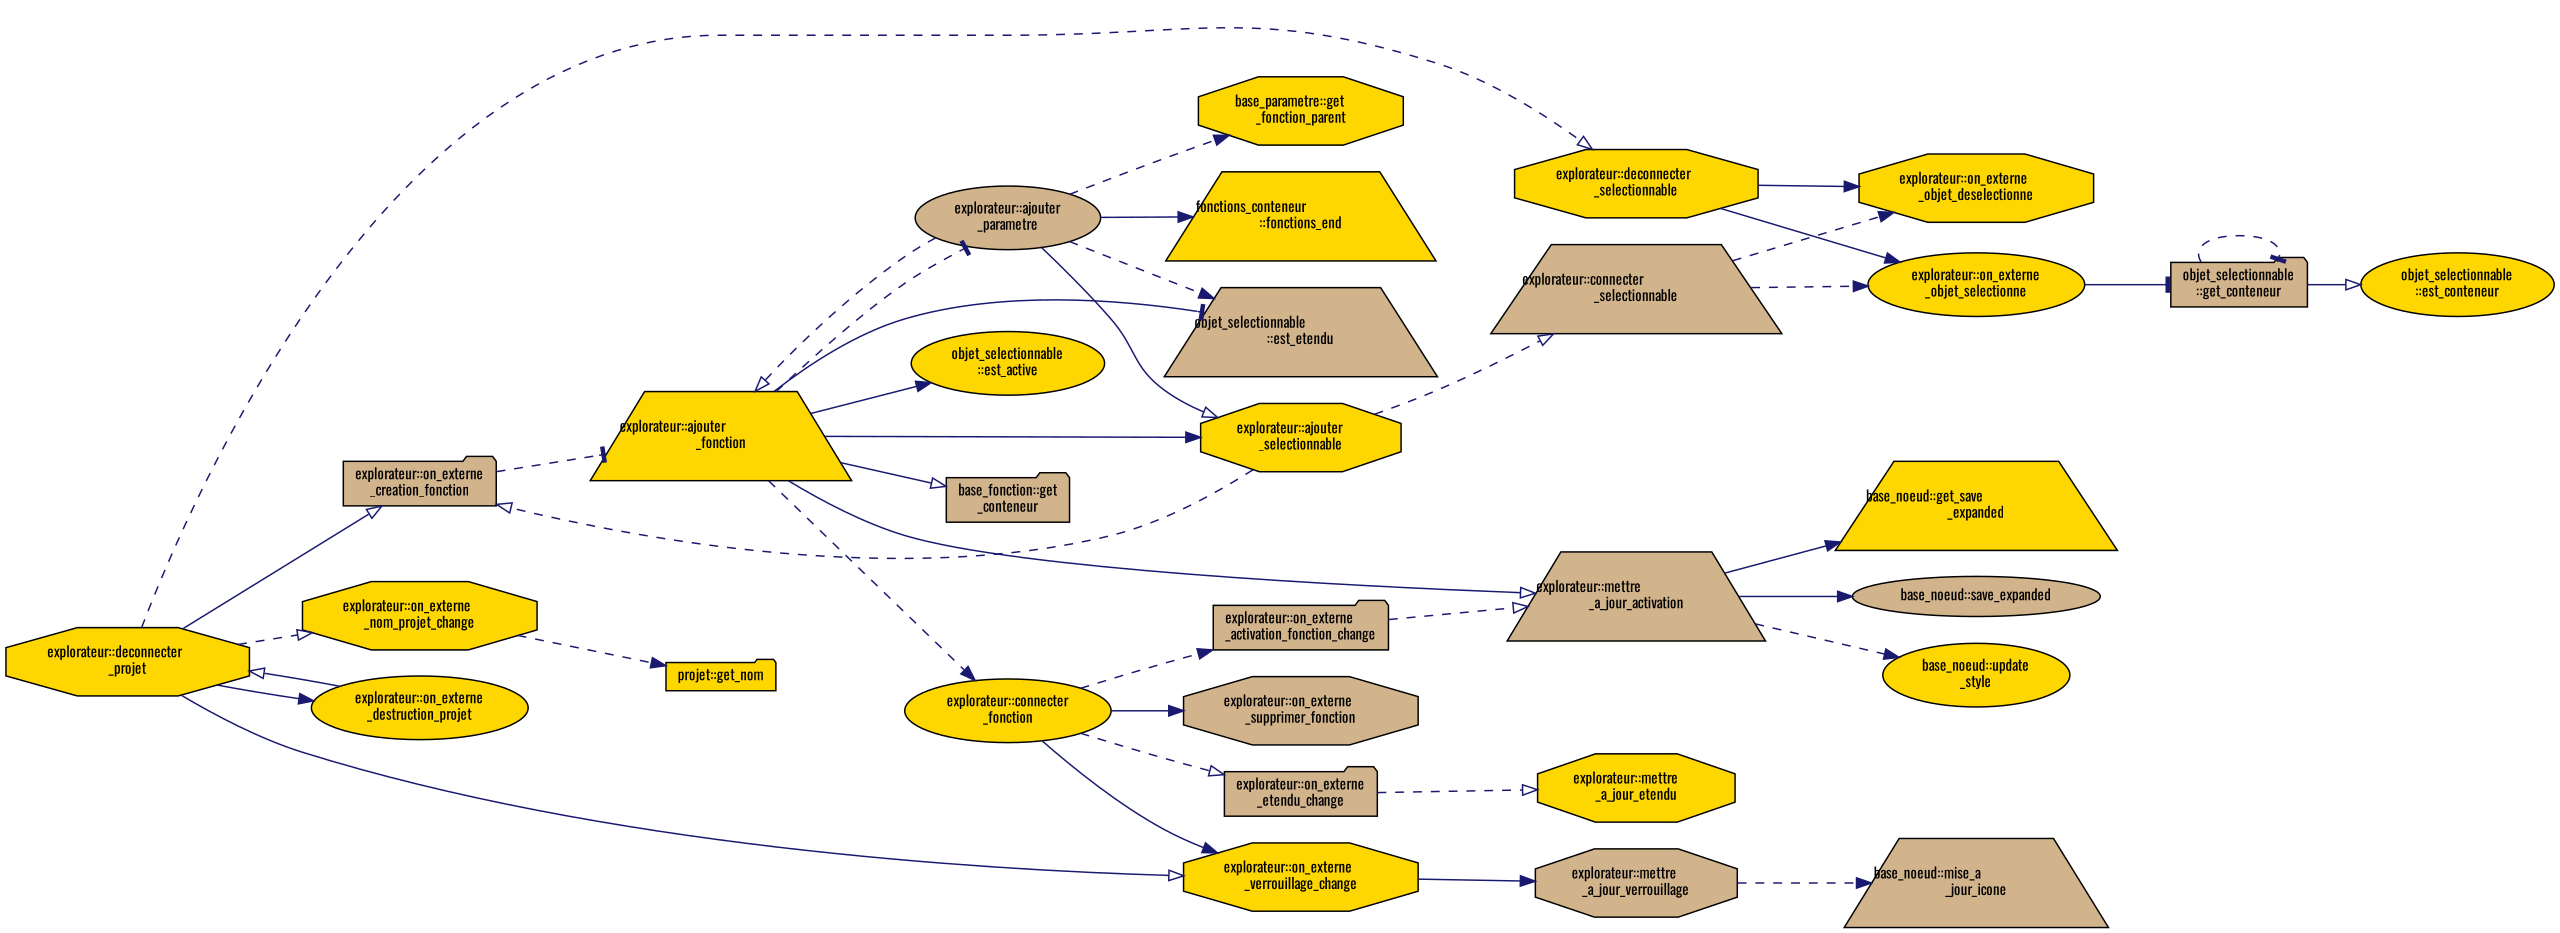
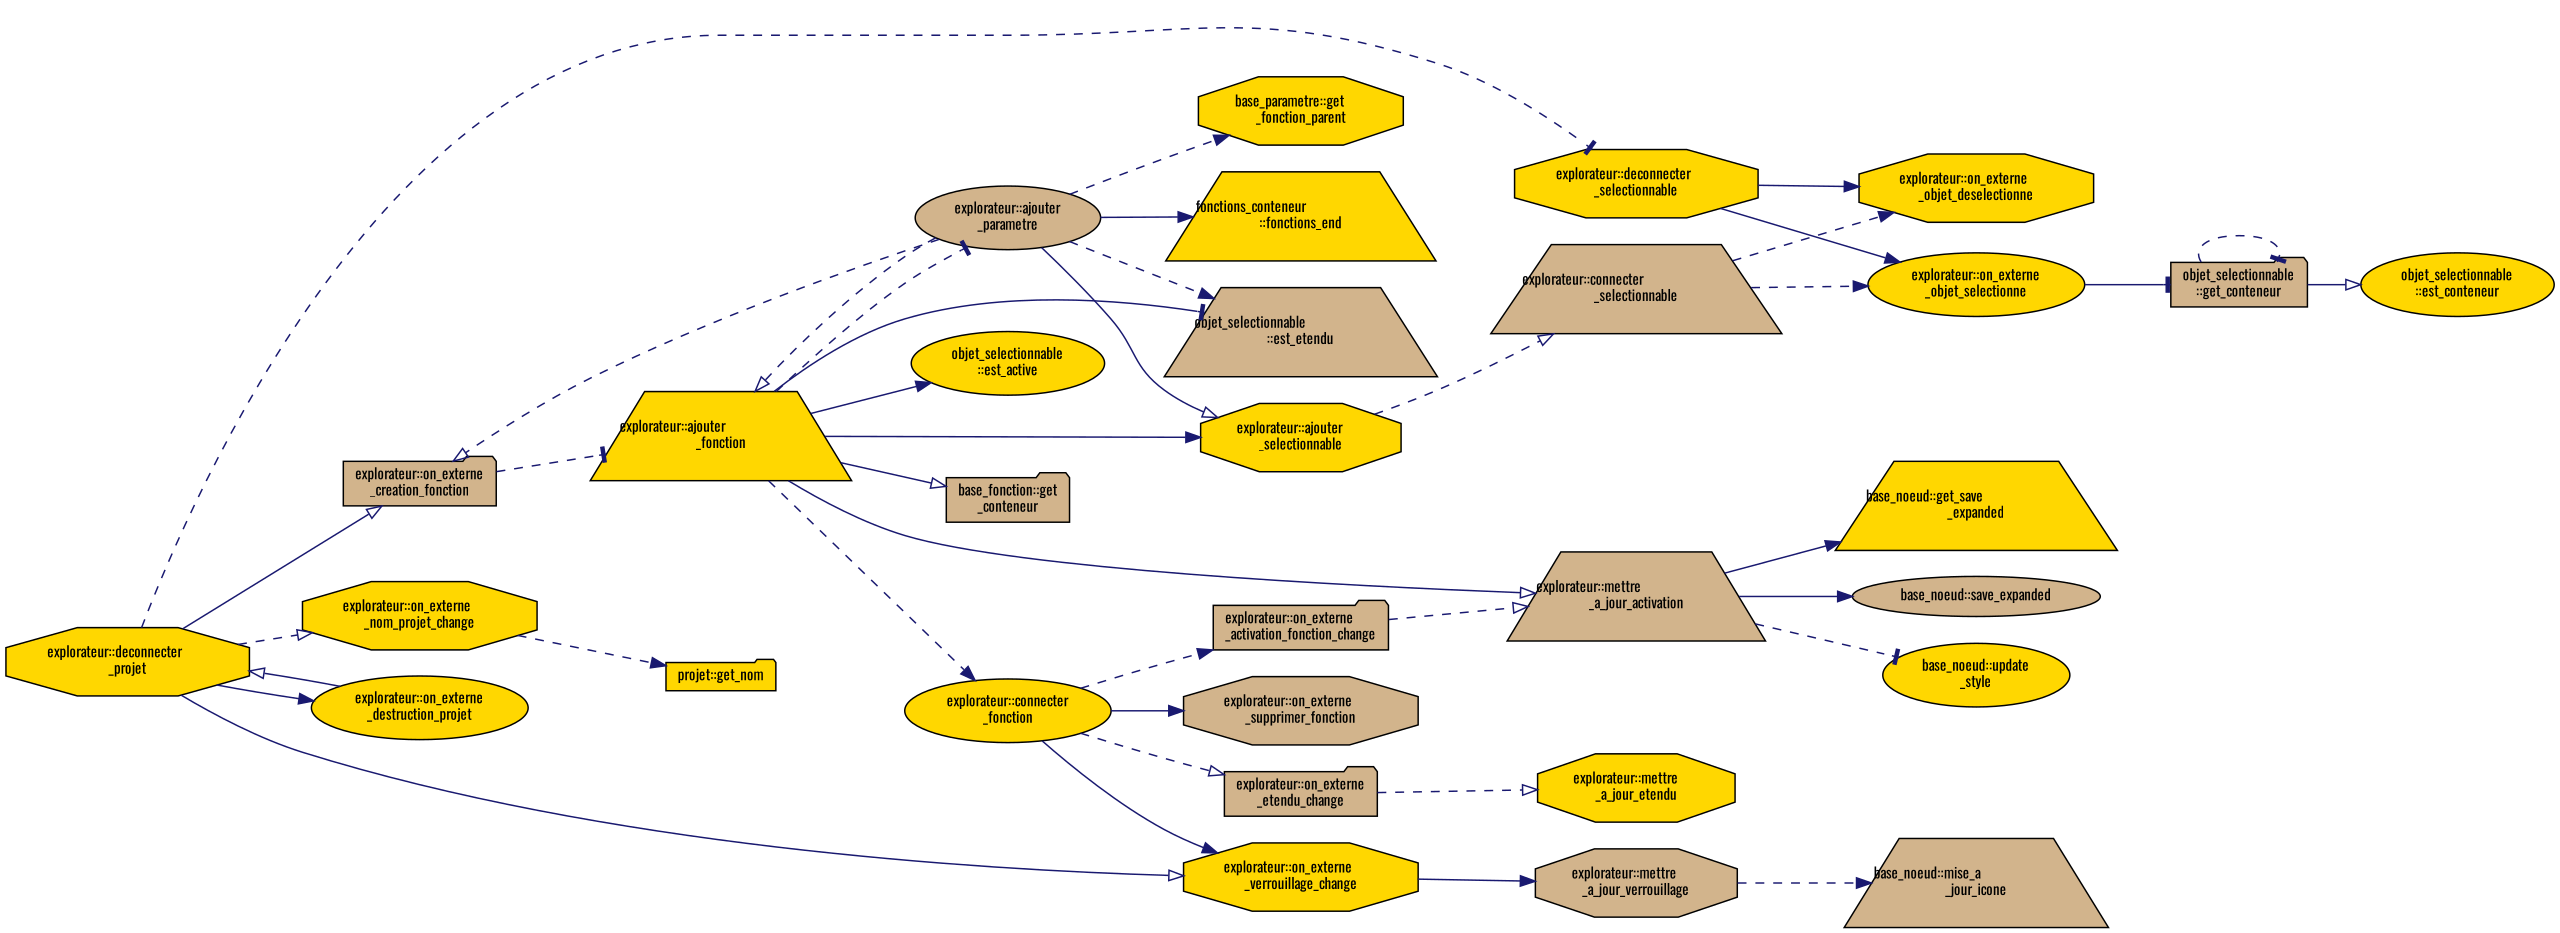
edge "explorateur::deconnecter _projet" -> "explorateur::deconnecter _selectionnable": arrowhead onormal -> tee
edge "explorateur::ajouter _selectionnable" -> "explorateur::on_externe _creation_fonction": now "explorateur::ajouter _parametre" -> "explorateur::on_externe _creation_fonction"
edge "explorateur::mettre _a_jour_activation" -> "base_noeud::update _style": arrowhead normal -> tee
